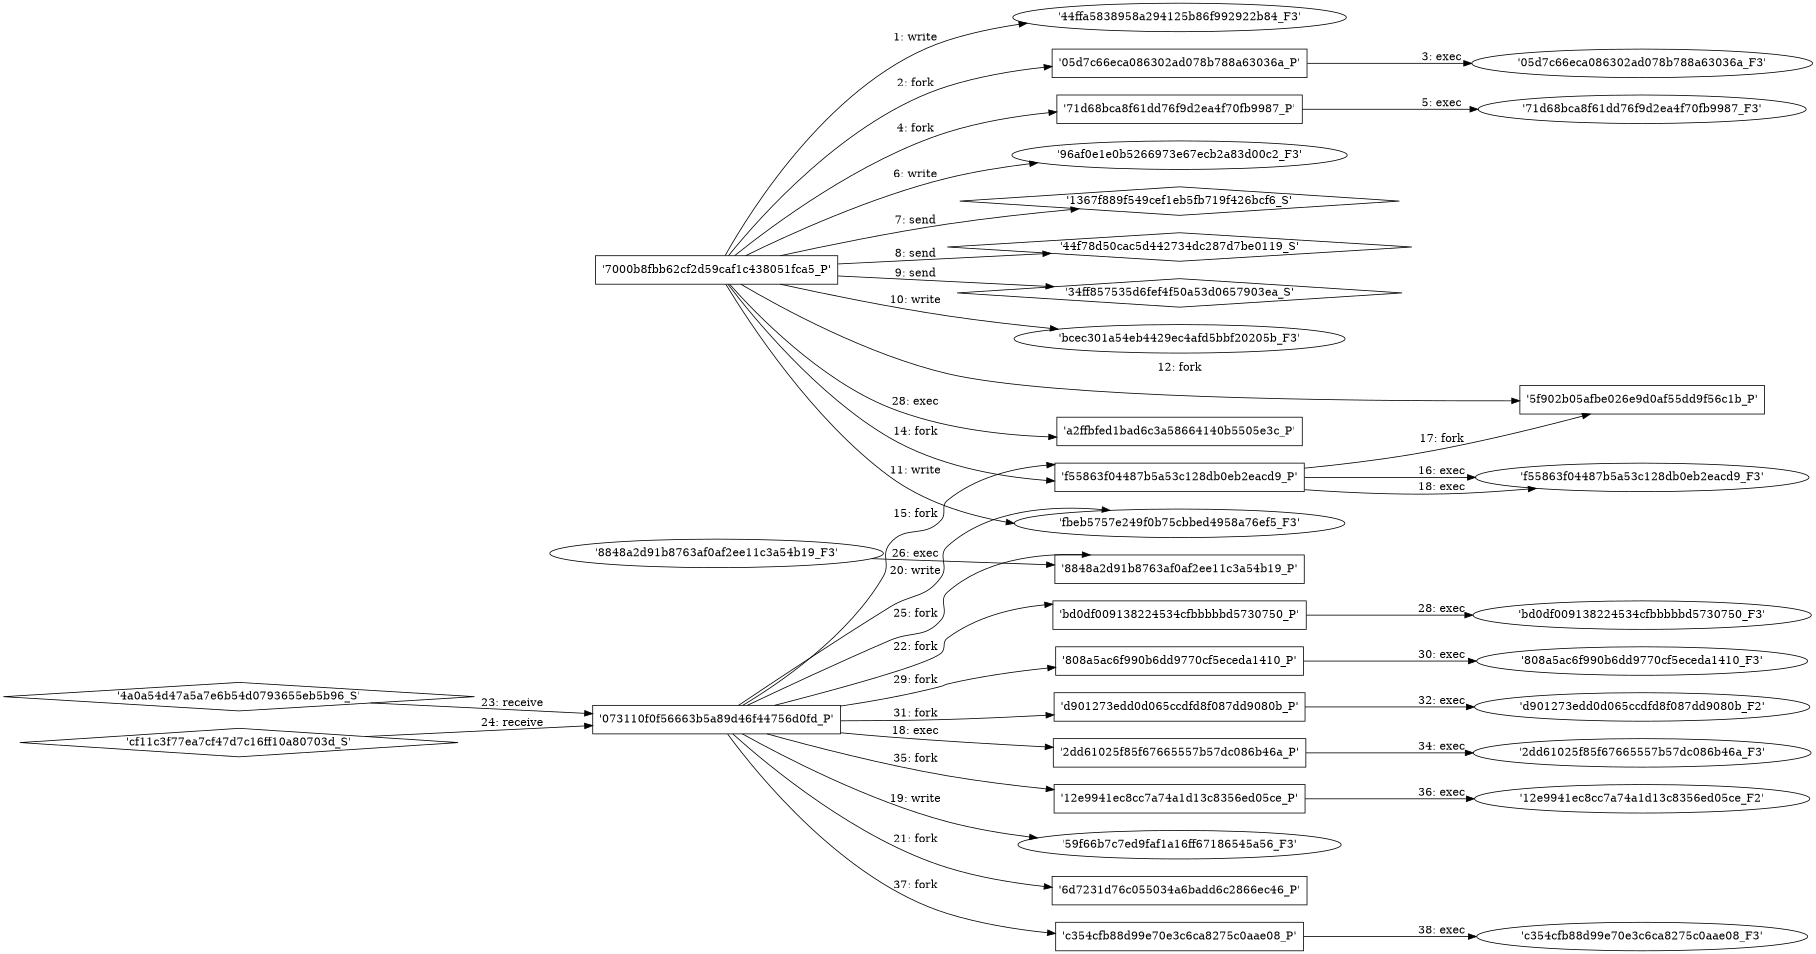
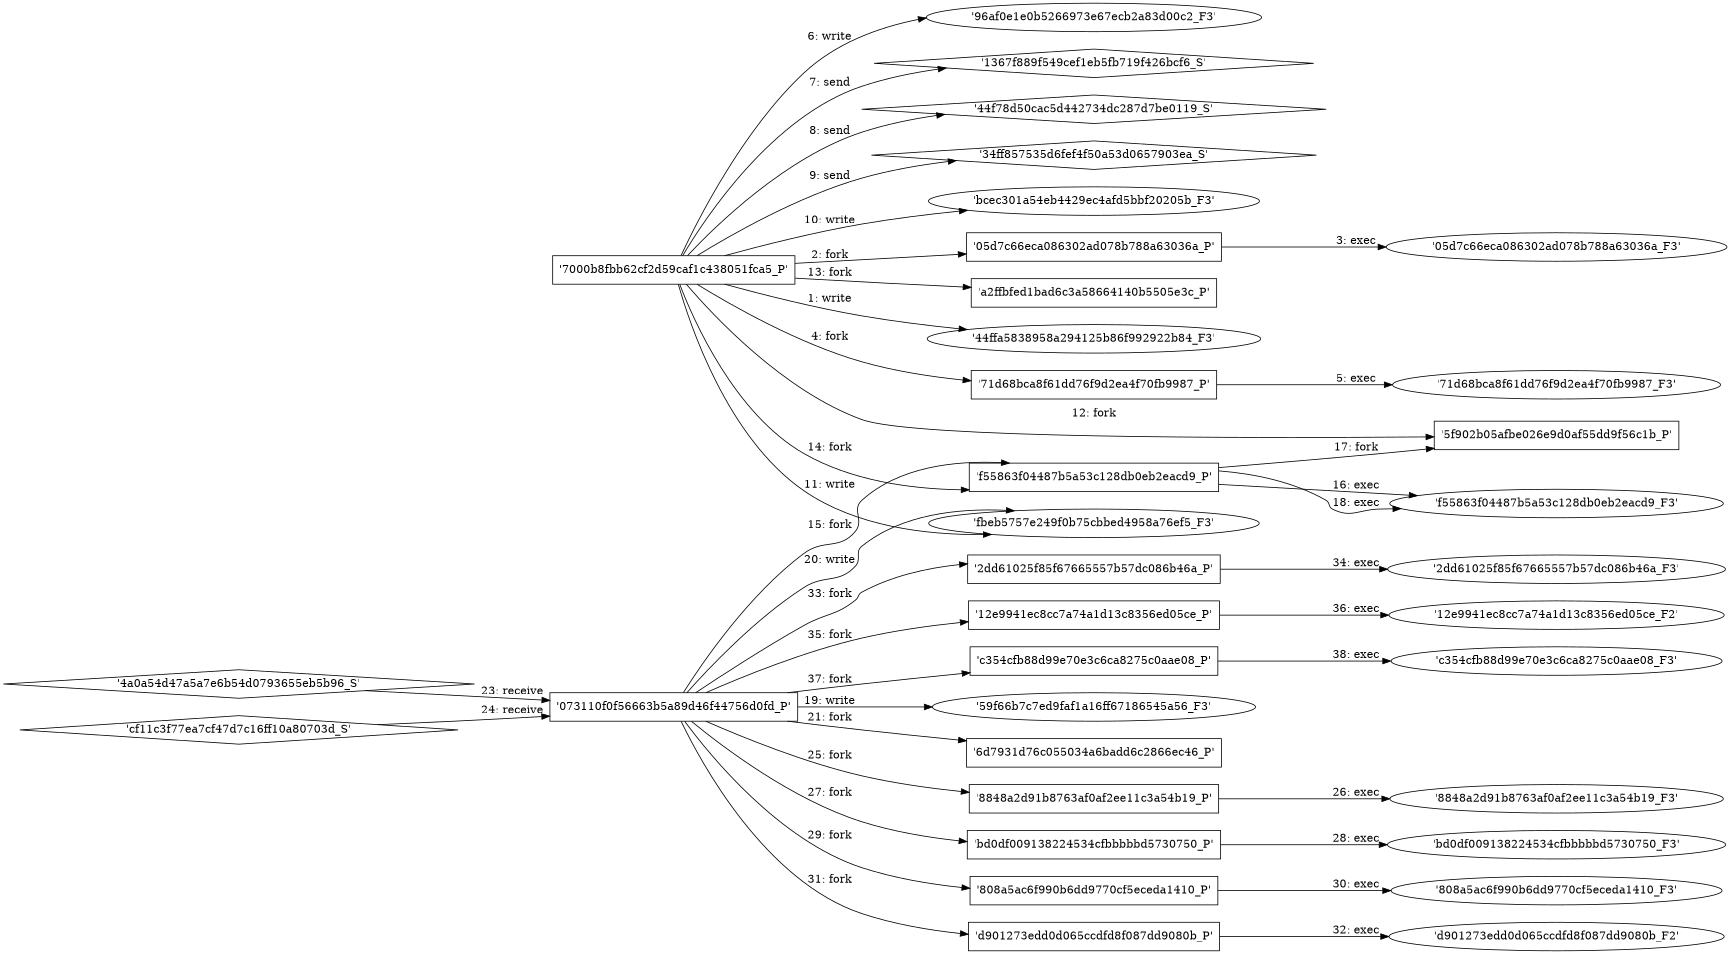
edge "'7000b8fbb62cf2d59caf1c438051fca5_P'" -> "'a2ffbfed1bad6c3a58664140b5505e3c_P'": label "28: exec" -> "13: fork"
edge "'8848a2d91b8763af0af2ee11c3a54b19_F3'" -> "'8848a2d91b8763af0af2ee11c3a54b19_P'": reversed
edge "'073110f0f56663b5a89d46f44756d0fd_P'" -> "'bd0df009138224534cfbbbbbd5730750_P'": label "22: fork" -> "27: fork"
edge "'073110f0f56663b5a89d46f44756d0fd_P'" -> "'2dd61025f85f67665557b57dc086b46a_P'": label "18: exec" -> "33: fork"
node "'6d7231d76c055034a6badd6c2866ec46_P'": label "'6d7231d76c055034a6badd6c2866ec46_P'" -> "'6d7931d76c055034a6badd6c2866ec46_P'"
